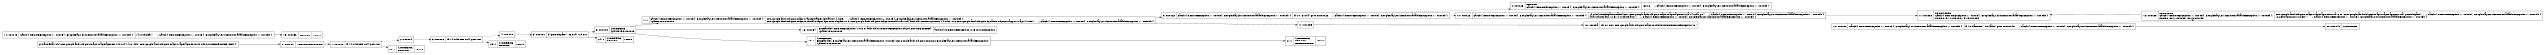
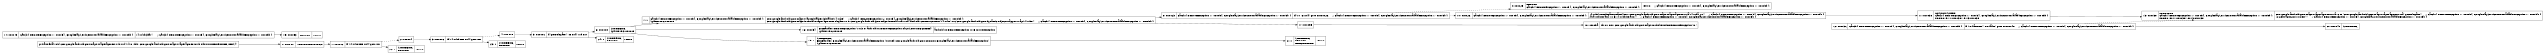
node "11: 0x0038": text "LOOP_START" -> "CUSTOM_START"
edge "13: 0x003e" -> "11: 0x0038": reversed
